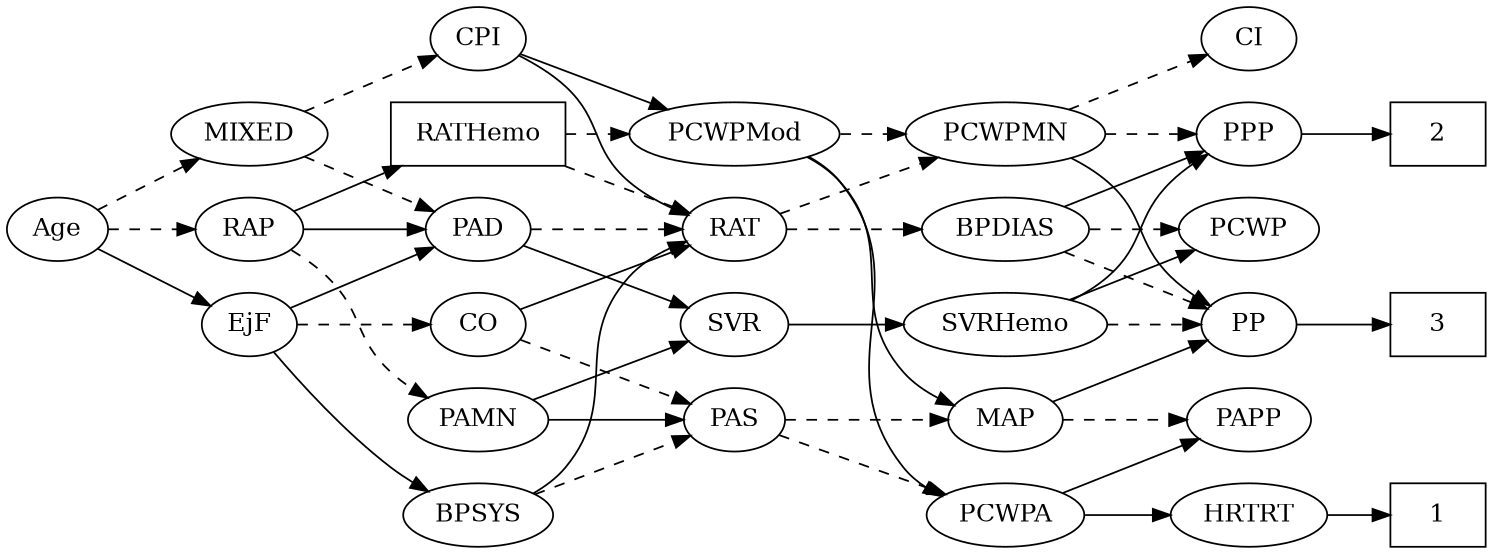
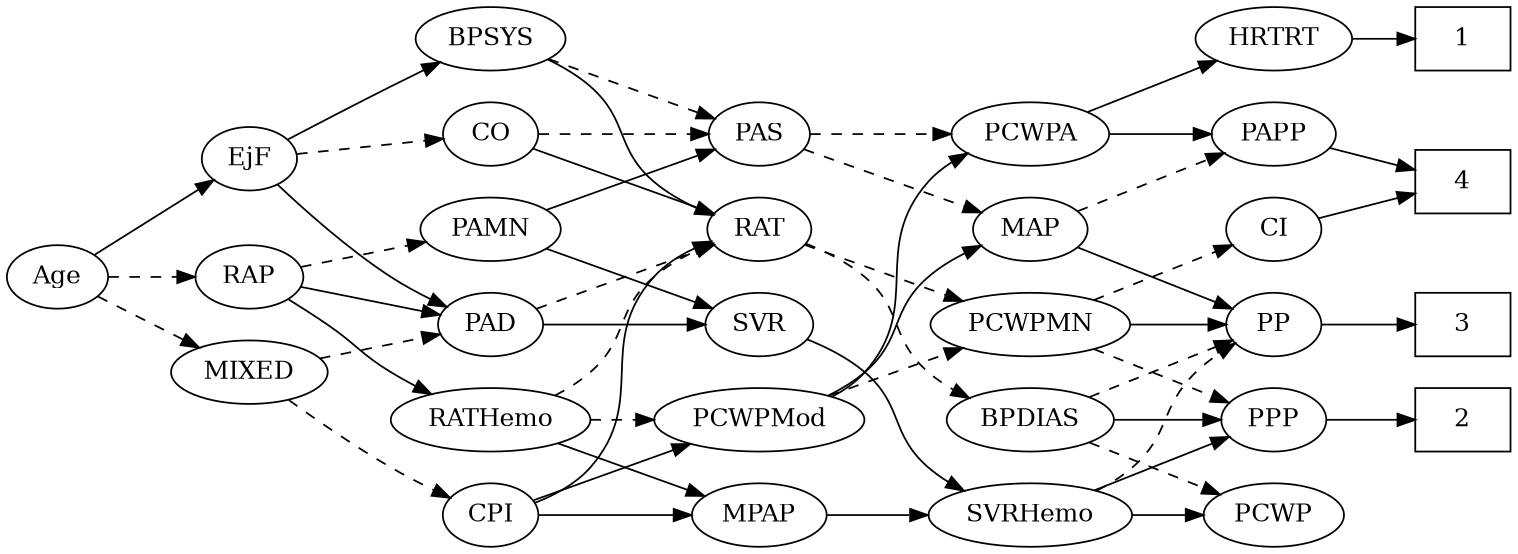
node "RATHemo": shape box -> ellipse
node "4": added
node "MPAP": added
